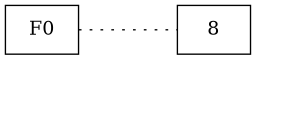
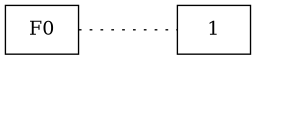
node "8": label "8" -> "1"
